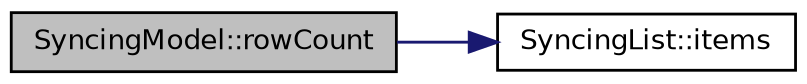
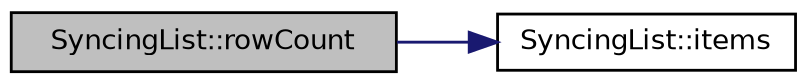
node "SyncingModel::rowCount": label "SyncingModel::rowCount" -> "SyncingList::rowCount"
